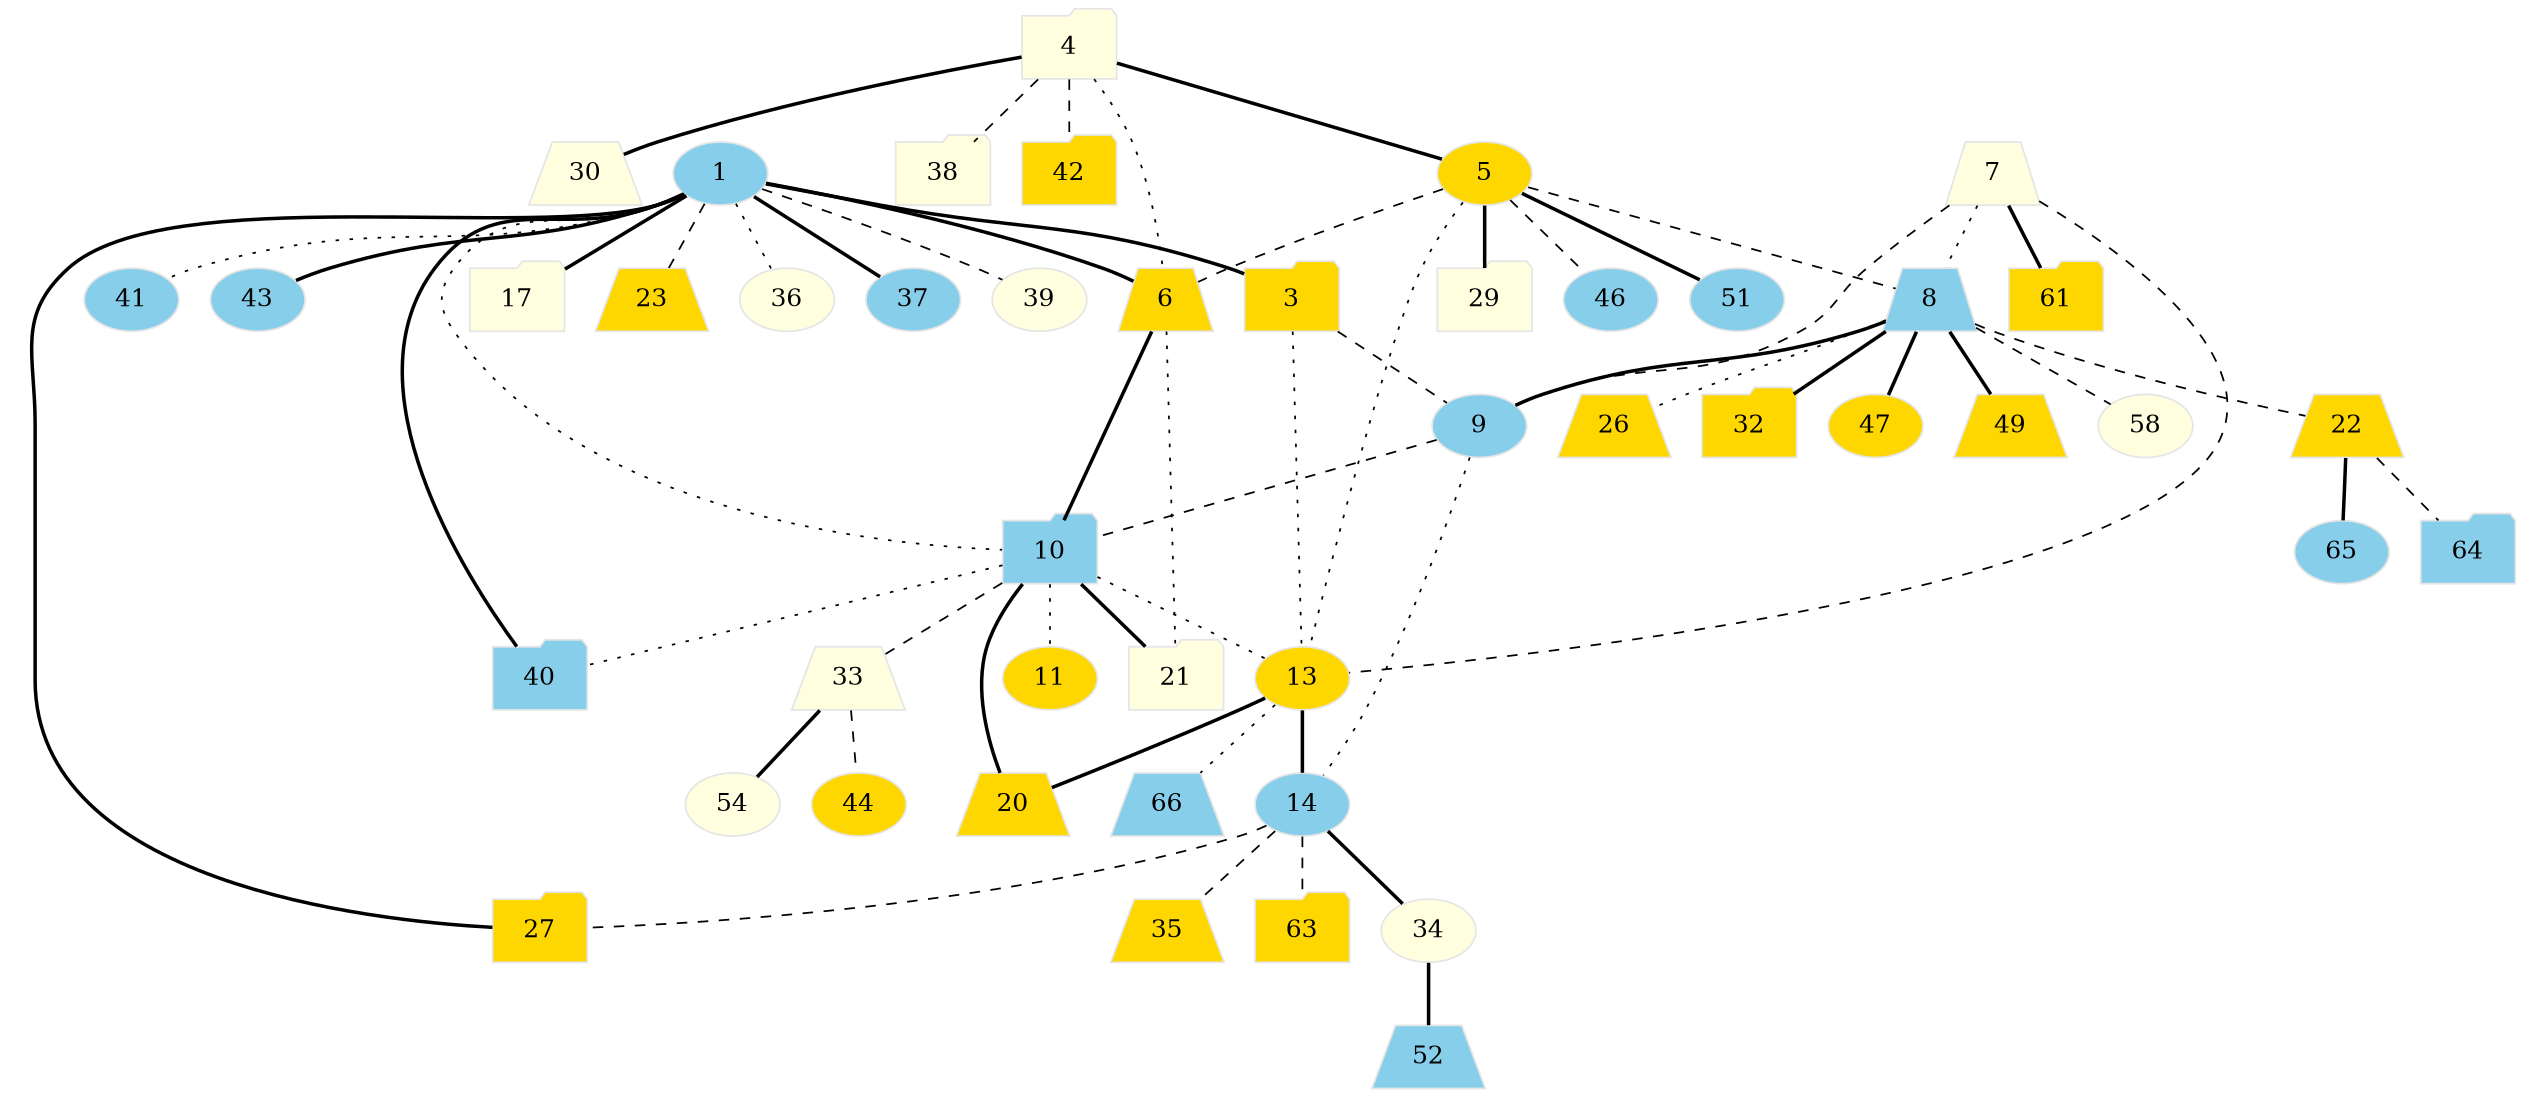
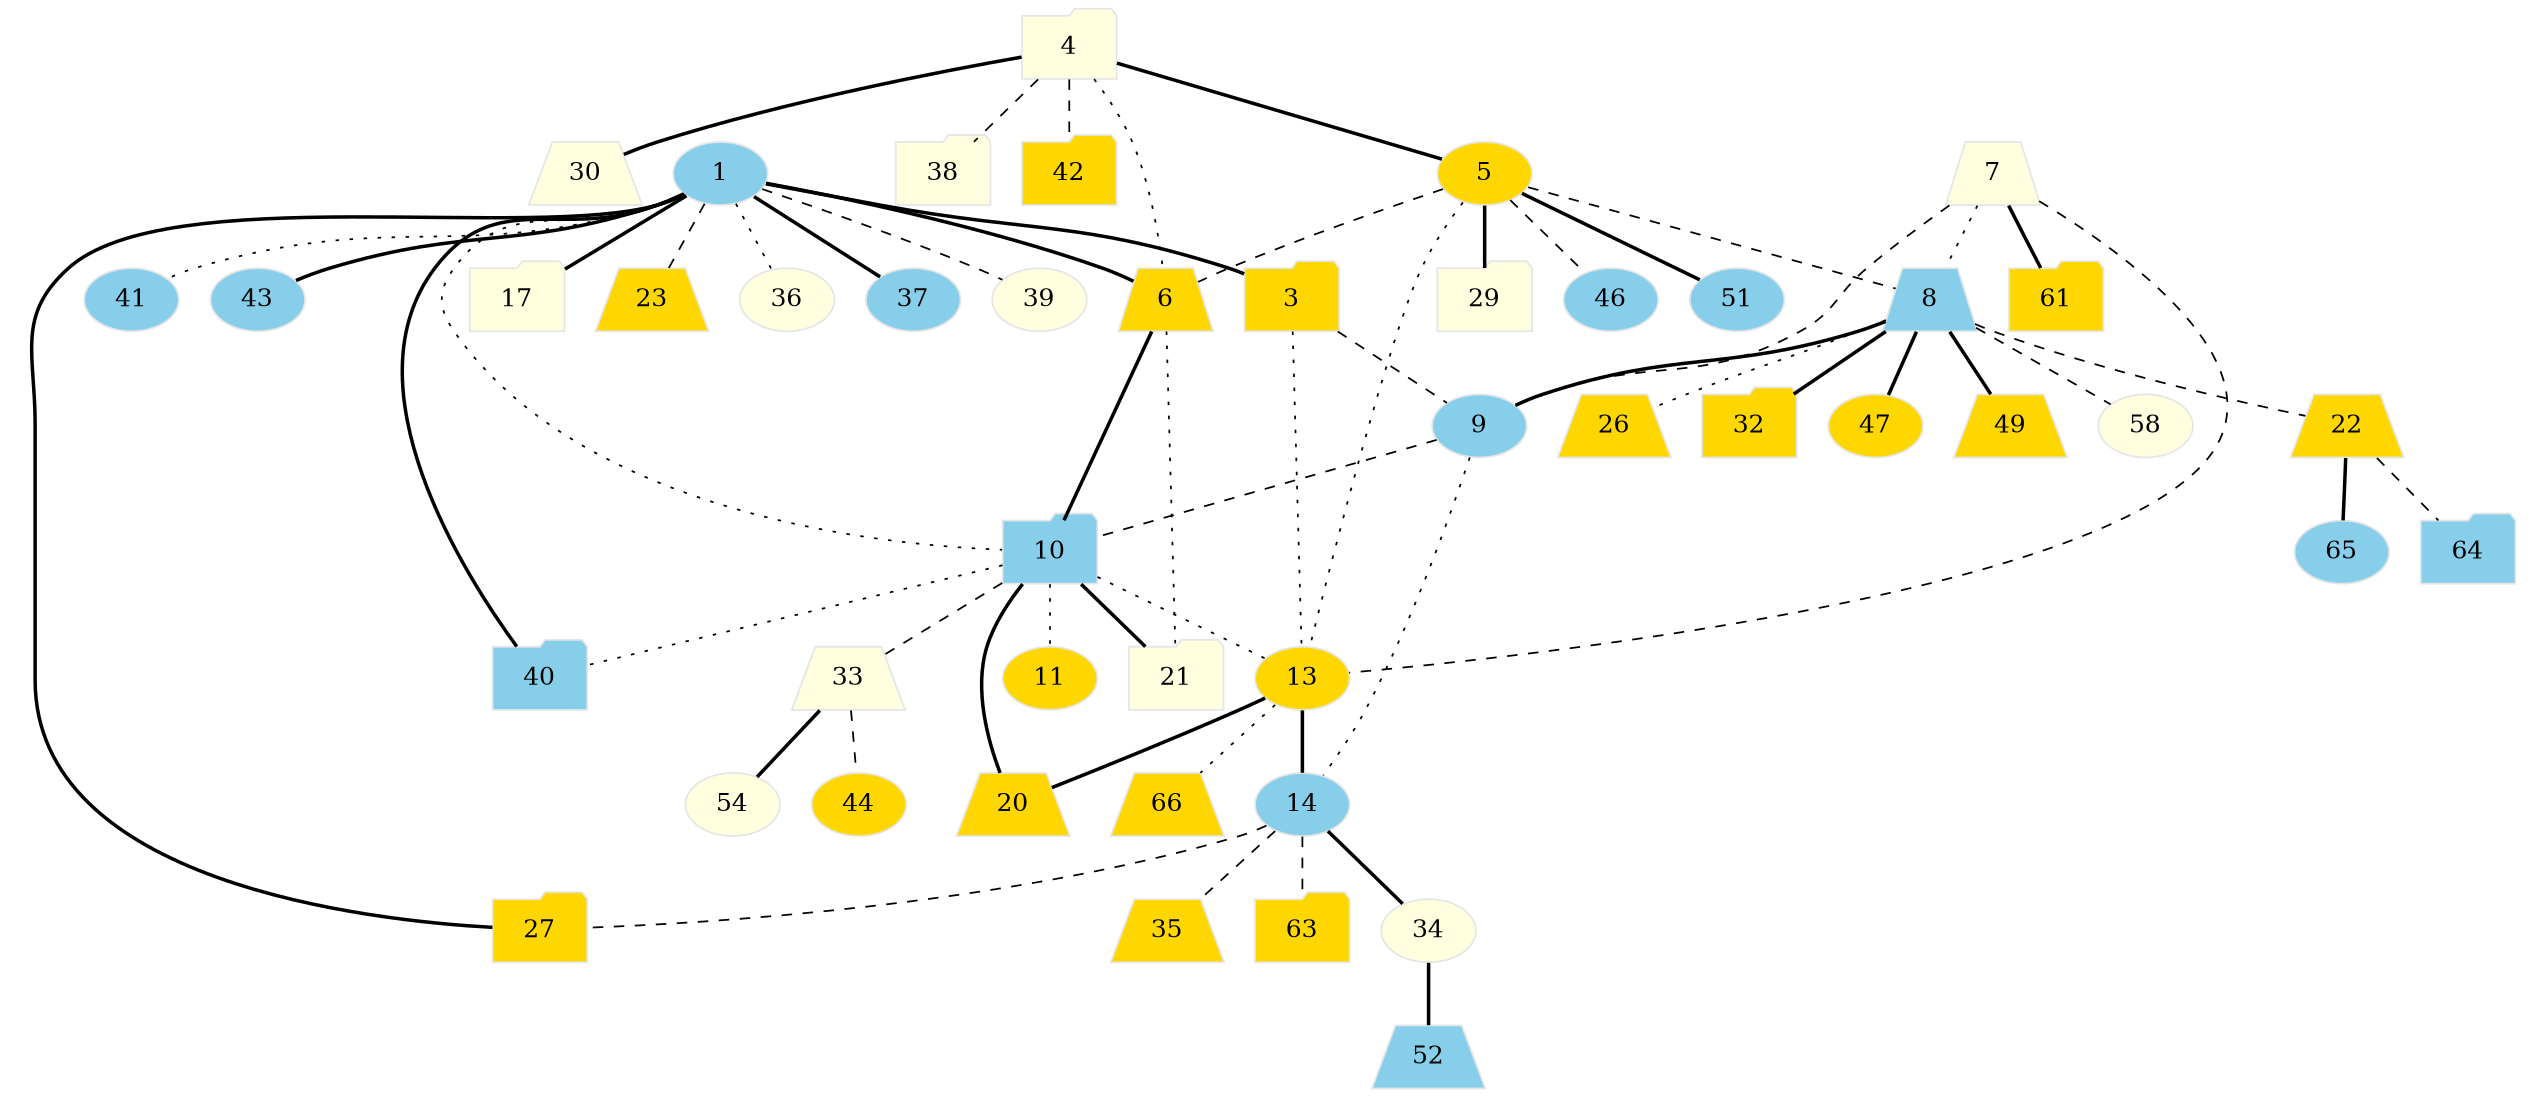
node "66": fillcolor skyblue -> gold
